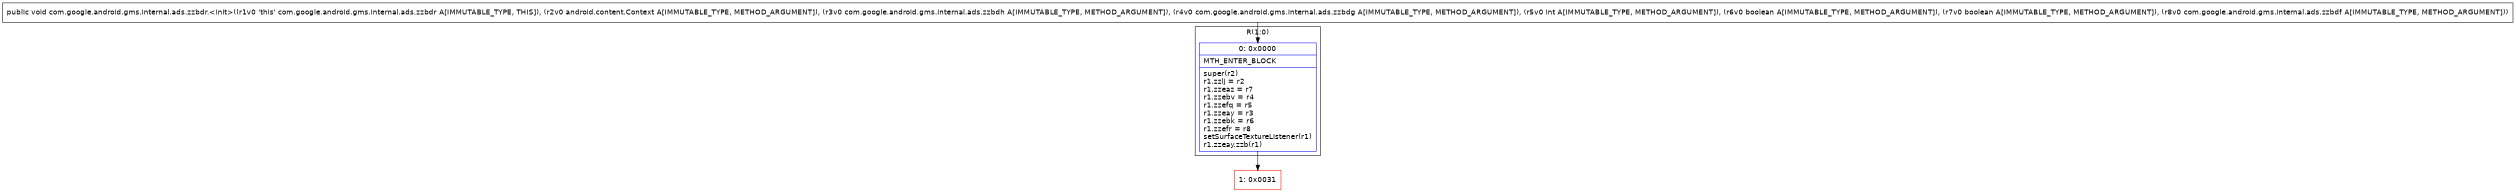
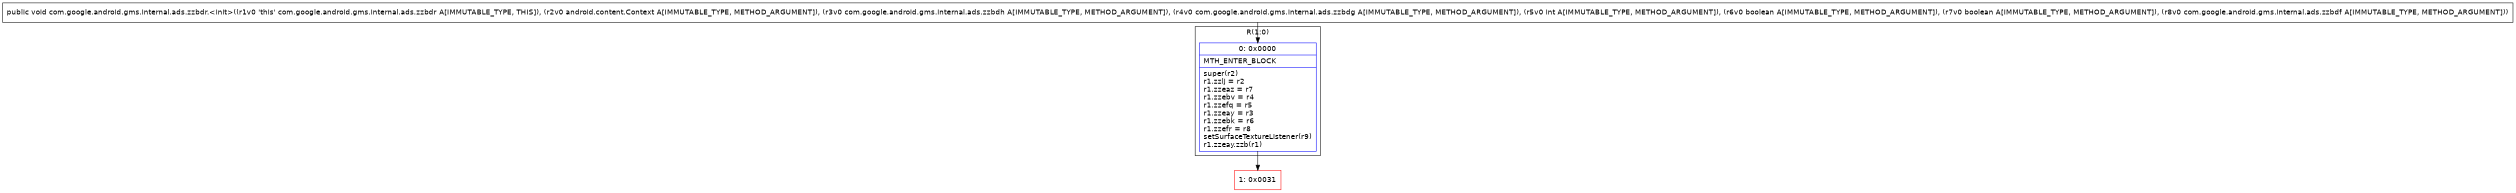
node "0: 0x0000": text "setSurfaceTextureListener(r1)" -> "setSurfaceTextureListener(r9)"
